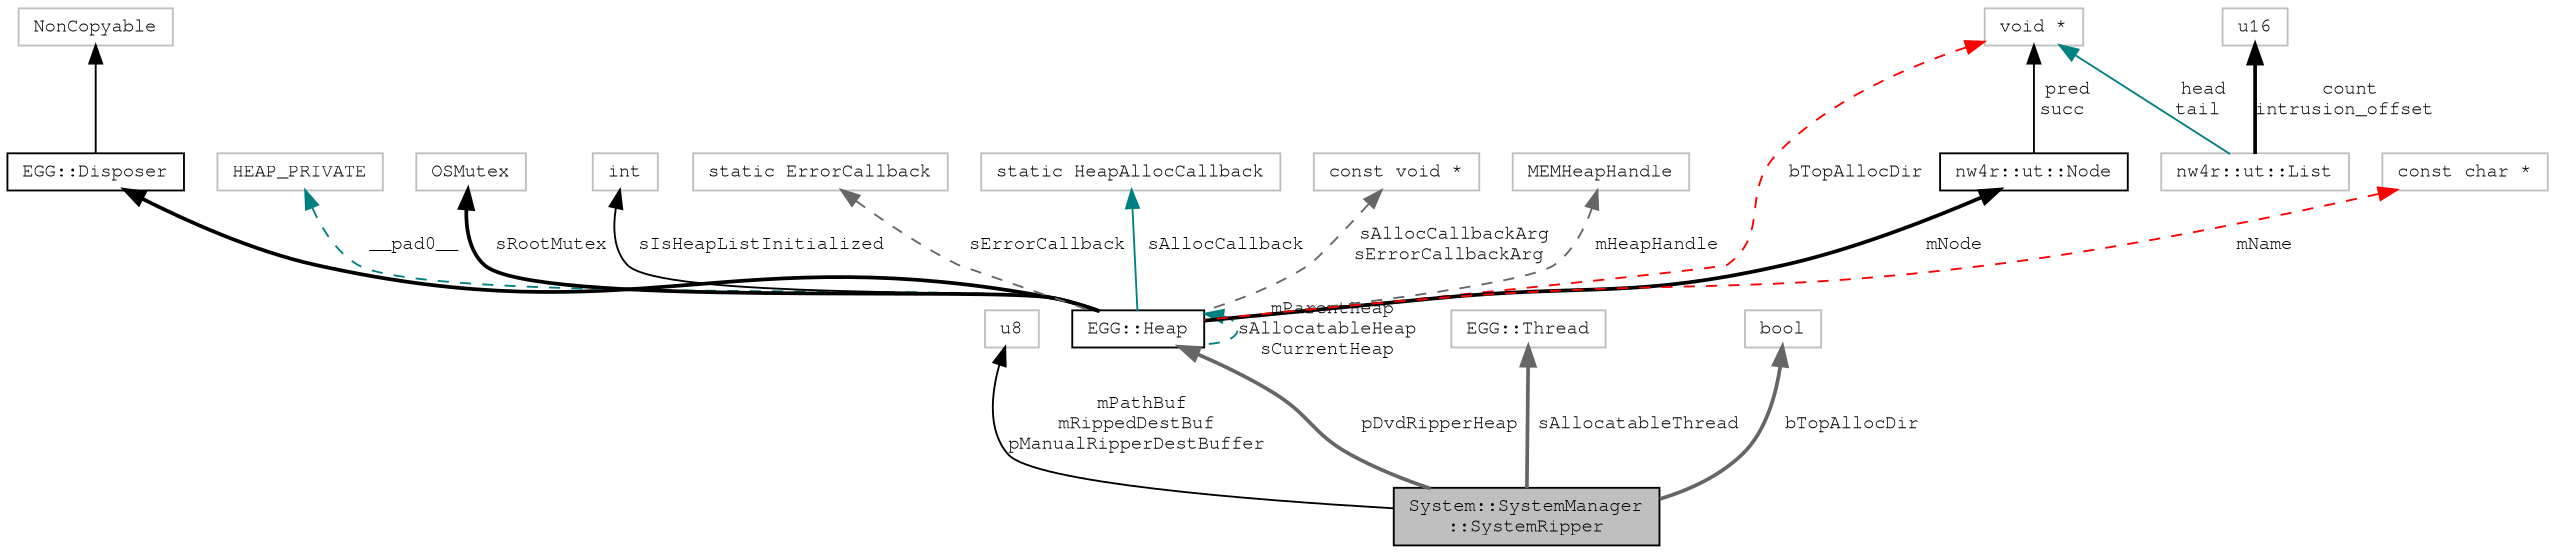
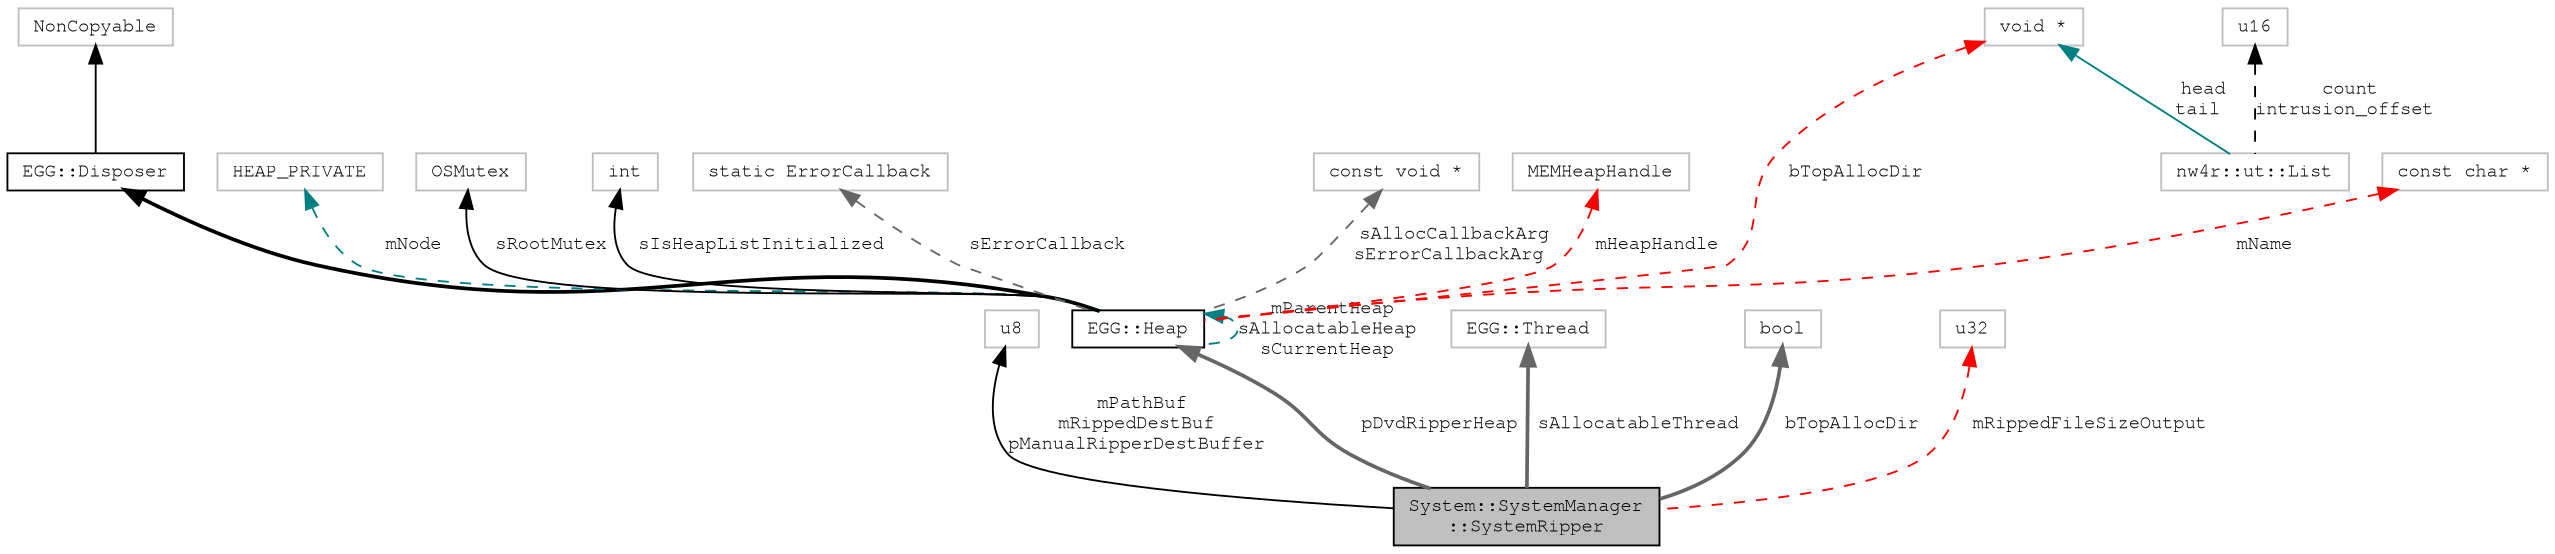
edge "nw4r::ut::List" -> "u16": style bold -> dashed
node "static HeapAllocCallback": removed
node "nw4r::ut::Node": removed
edge "EGG::Heap" -> "HEAP_PRIVATE": label " __pad0__" -> " mNode"
edge "EGG::Heap" -> "MEMHeapHandle": color gray40 -> red
edge "EGG::Heap" -> "OSMutex": style bold -> solid
node "u32": added
